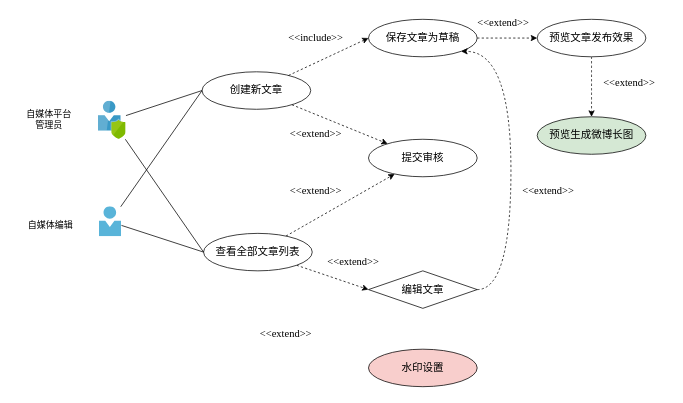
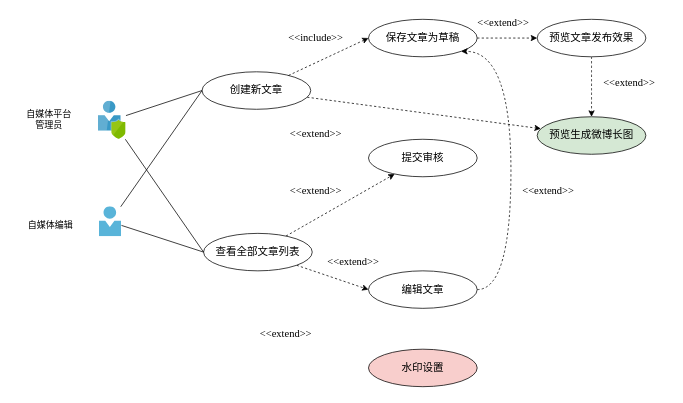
edge "创建新文章" -> "提交审核": now "创建新文章" -> "预览生成微博长图"
node "编辑文章": shape diamond -> ellipse
